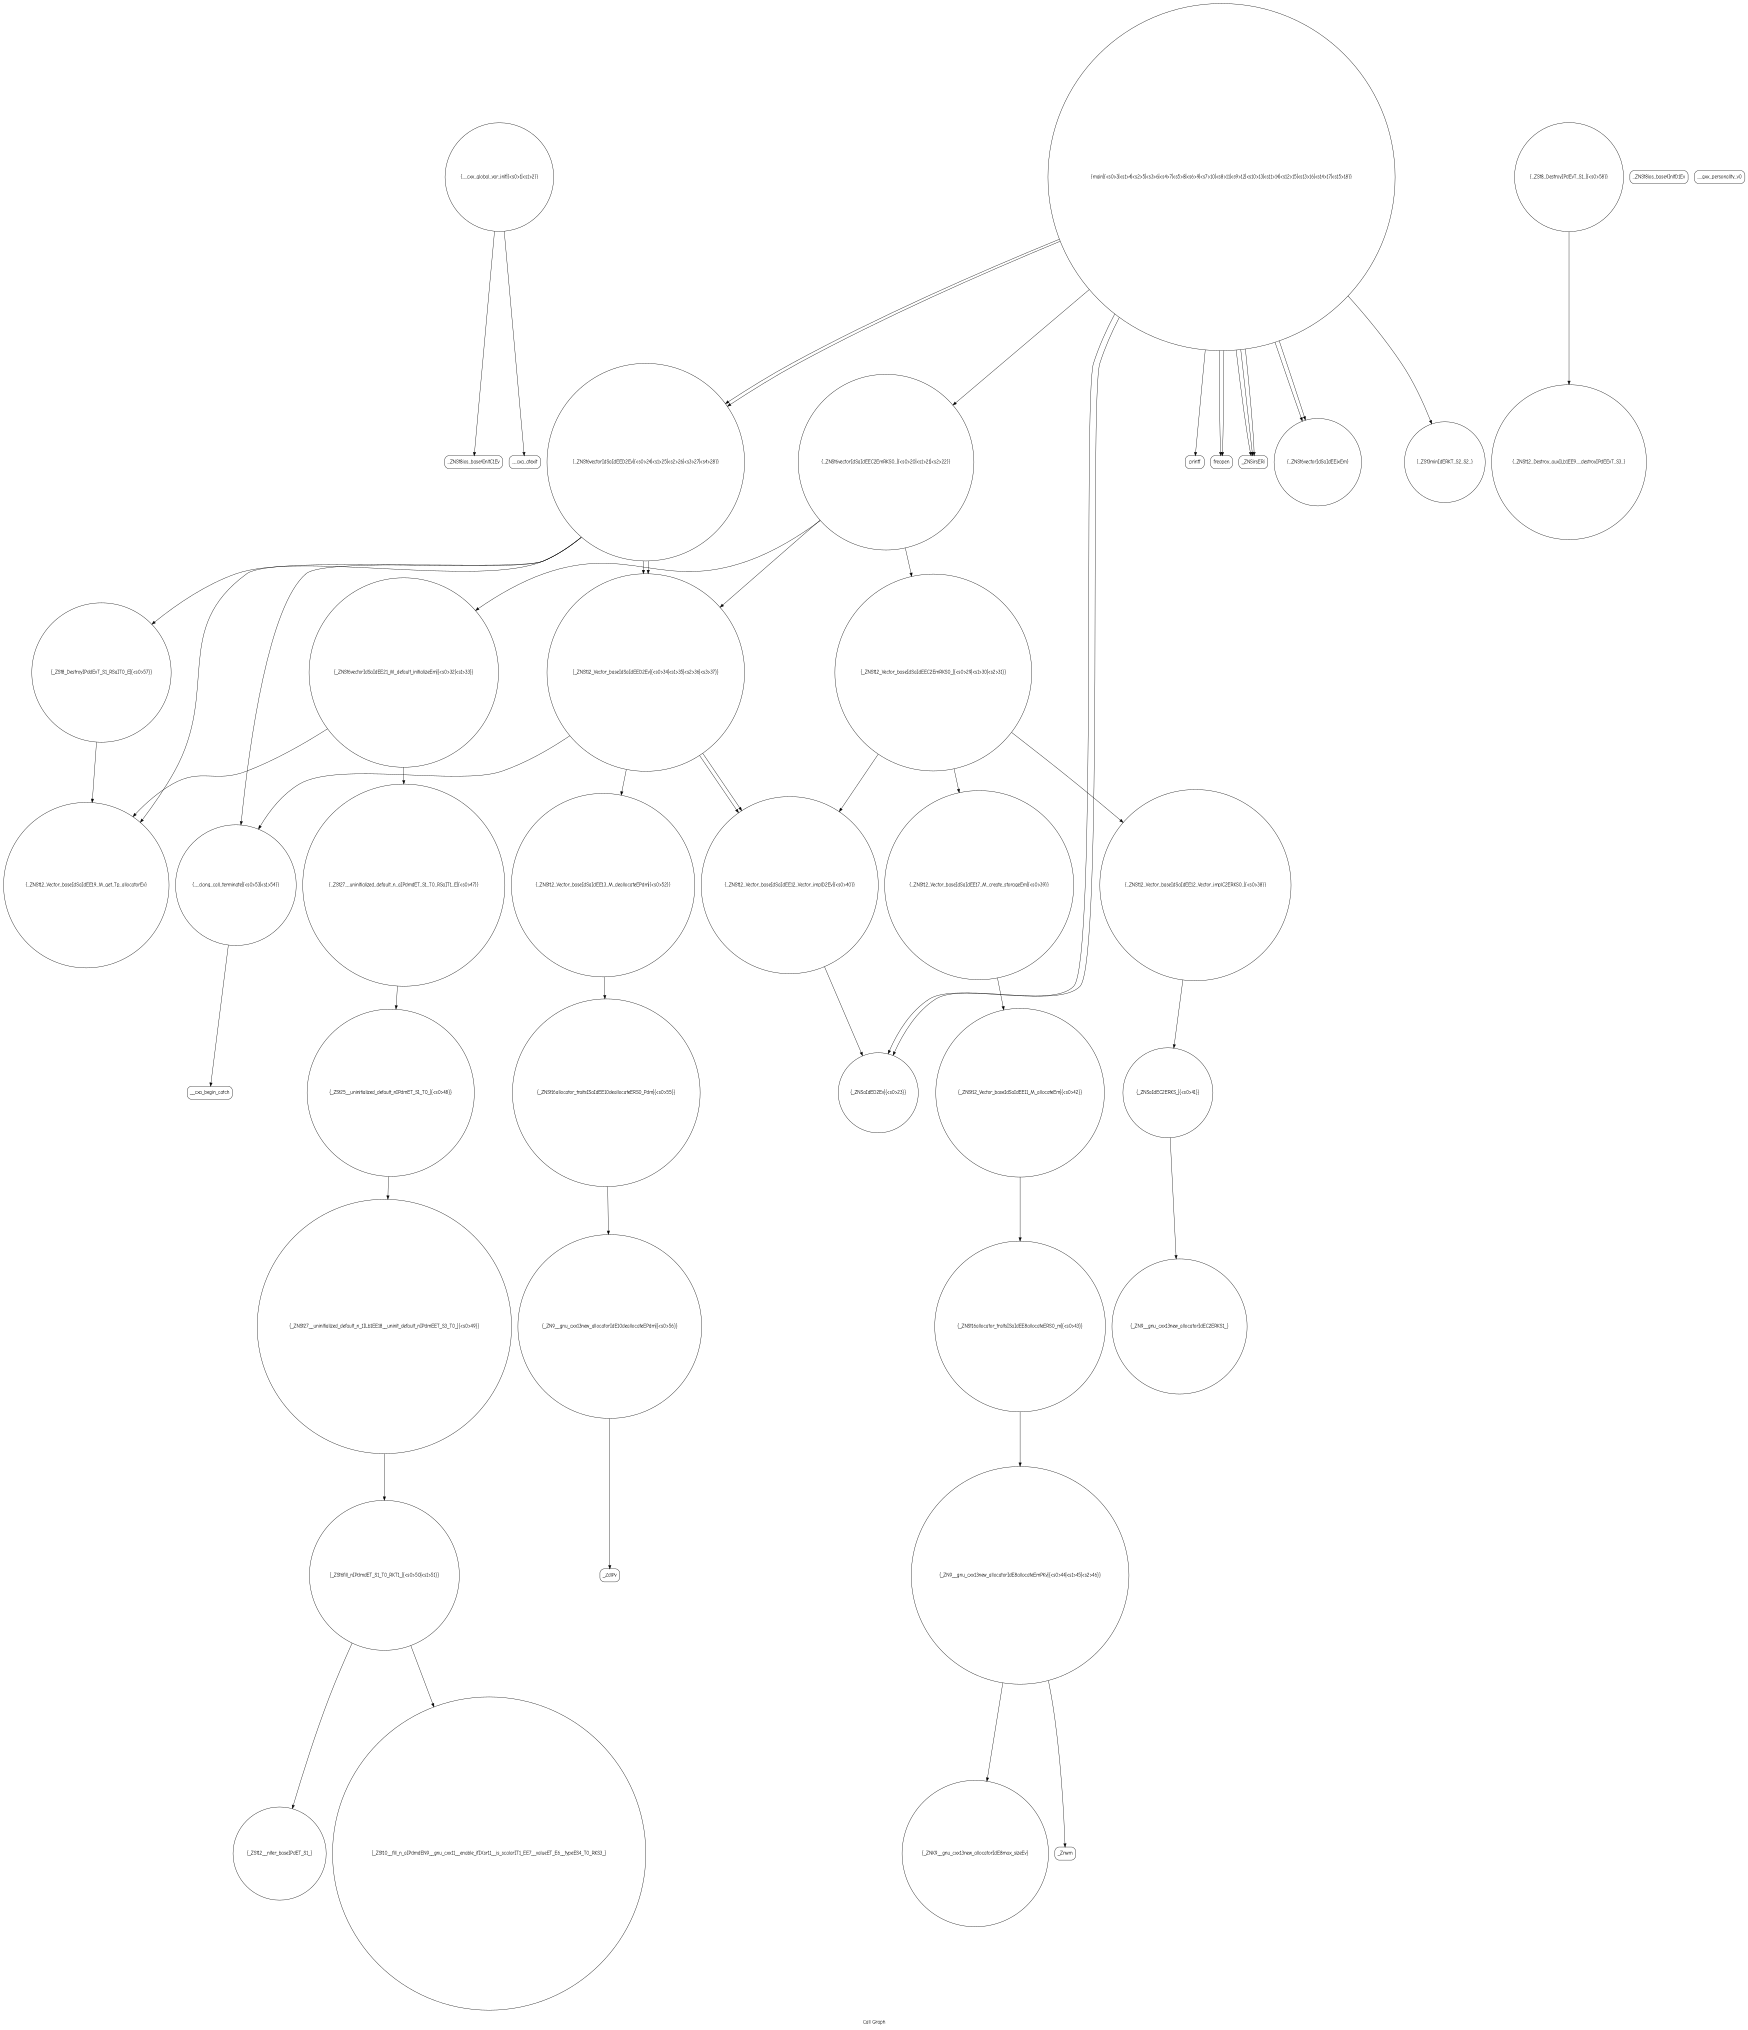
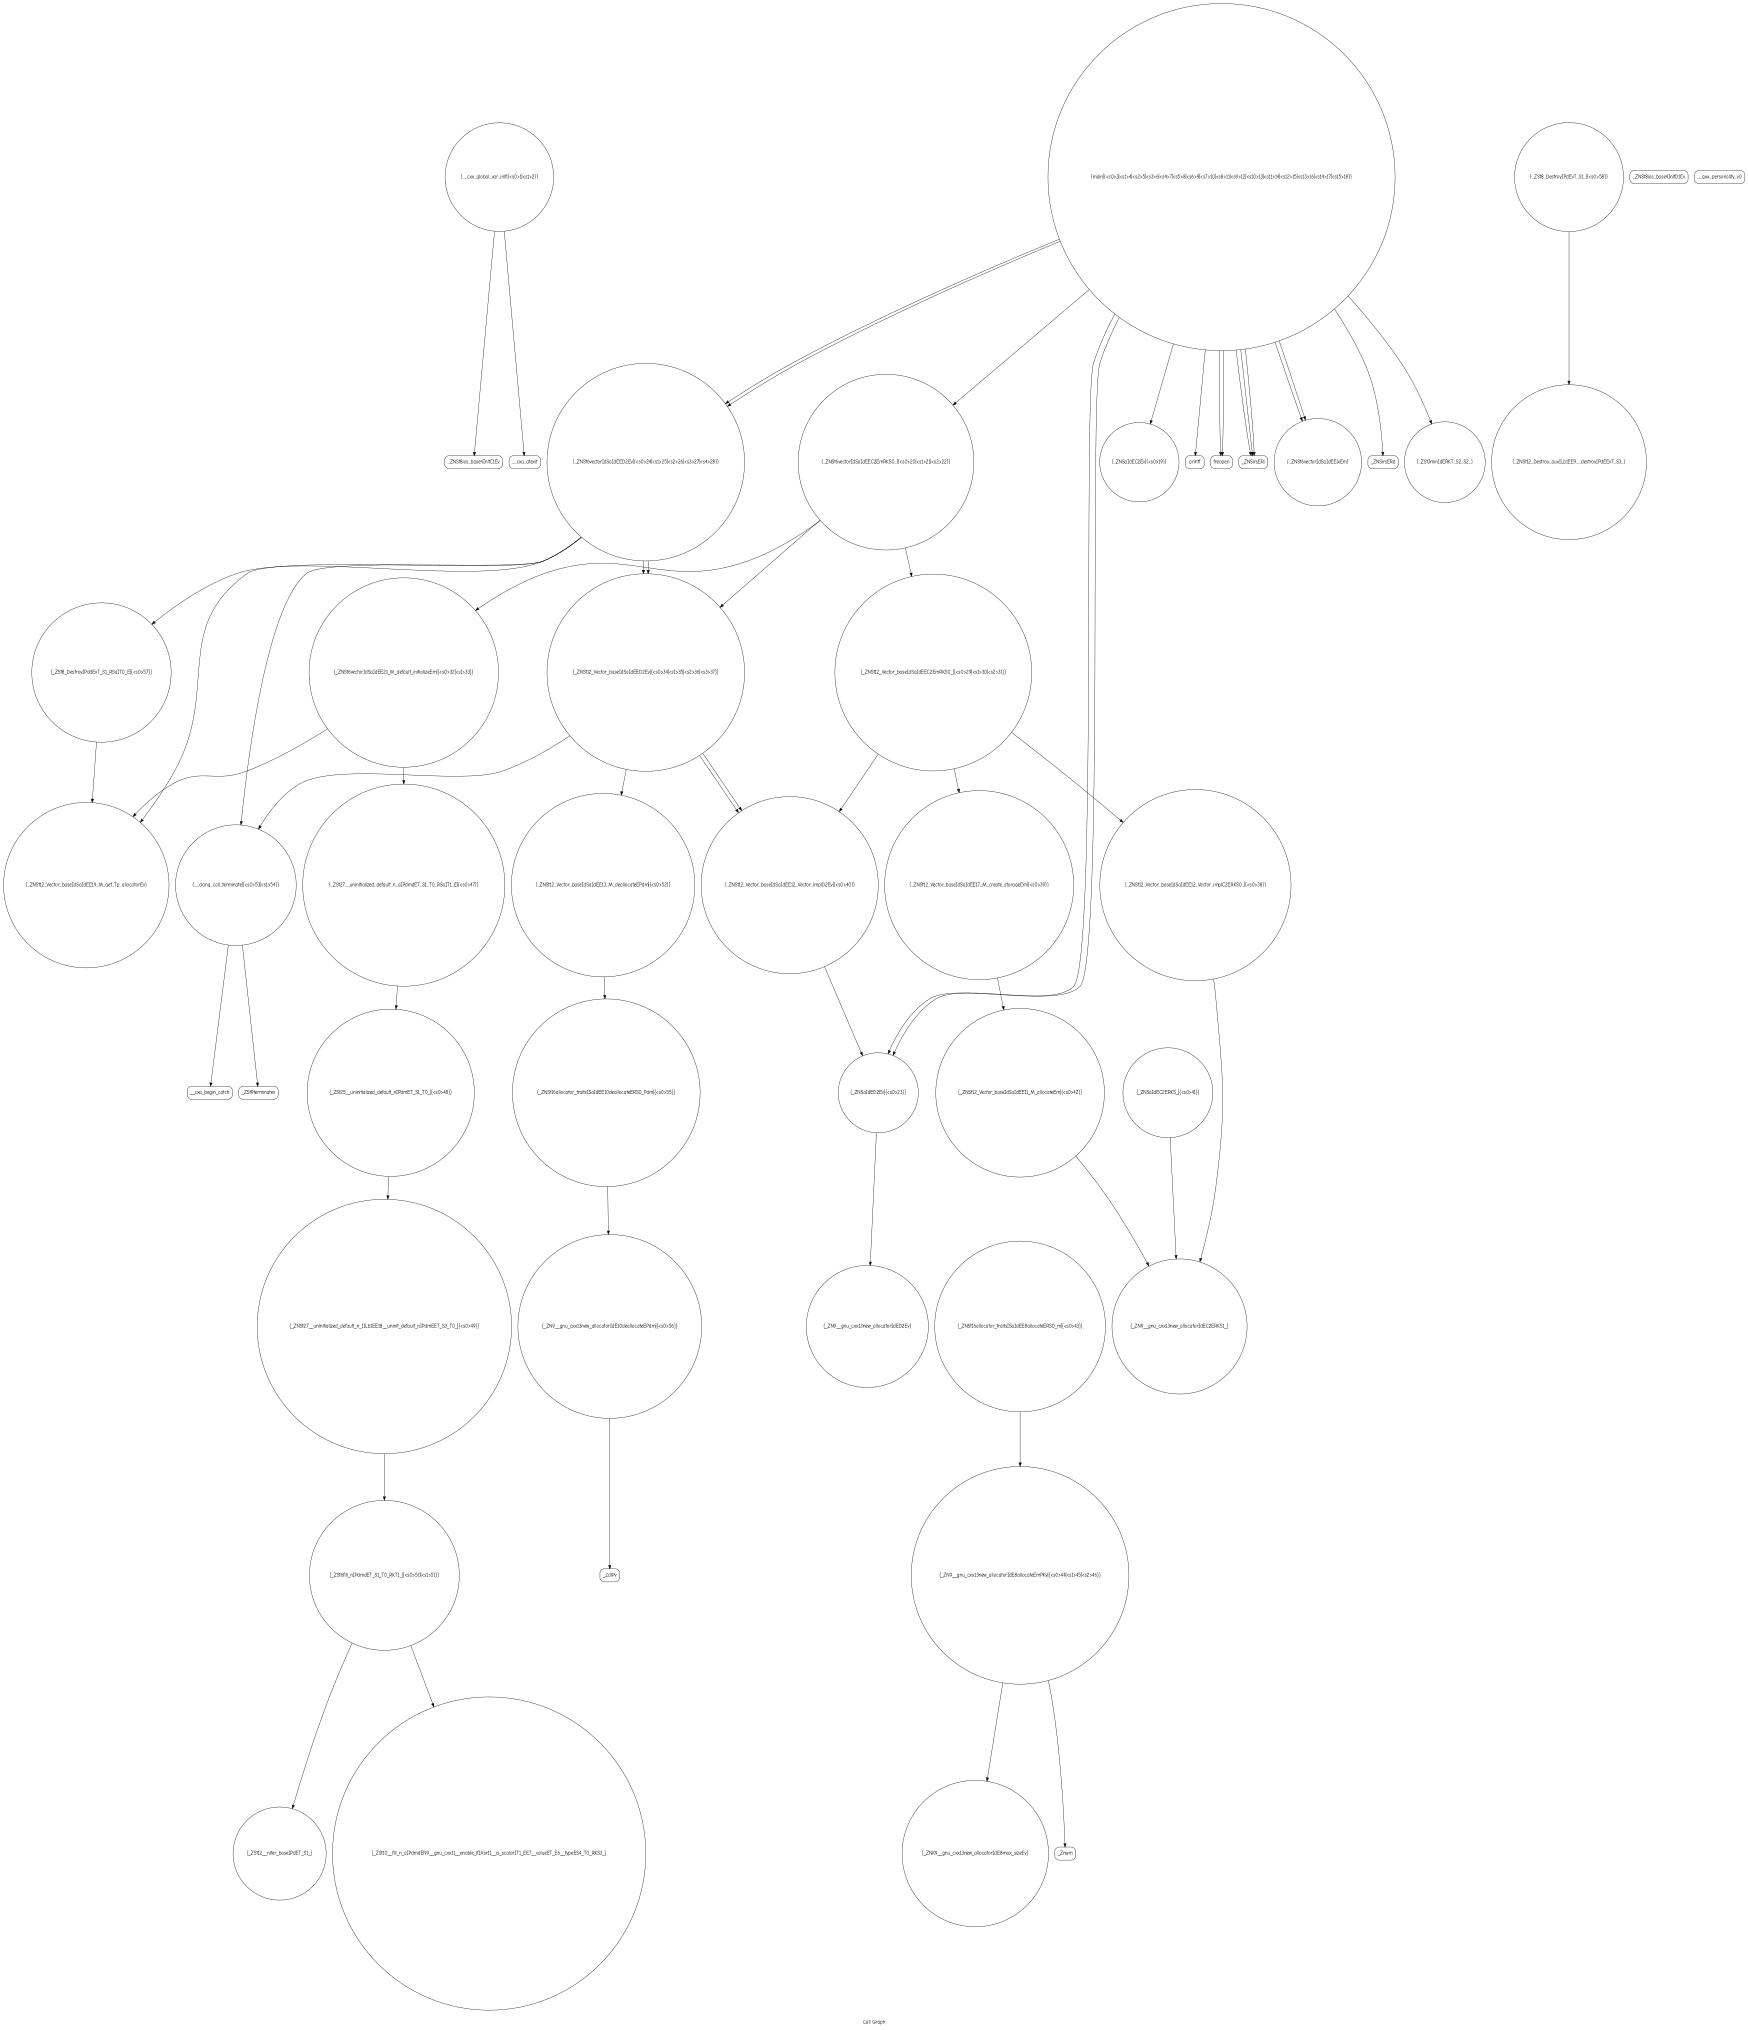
node "{_ZNSaIdEC2Ev|{<s0>19}}": added
node "_ZNSirsERd": added
edge "{_ZNSt12_Vector_baseIdSaIdEE12_Vector_implC2ERKS0_|{<s0>38}}" -> "{_ZNSaIdEC2ERKS_|{<s0>41}}": now "{_ZNSt12_Vector_baseIdSaIdEE12_Vector_implC2ERKS0_|{<s0>38}}" -> "{_ZN9__gnu_cxx13new_allocatorIdEC2ERKS1_}"
node "_ZSt9terminatev": added
edge "{_ZNSt12_Vector_baseIdSaIdEE11_M_allocateEm|{<s0>42}}" -> "{_ZNSt16allocator_traitsISaIdEE8allocateERS0_m|{<s0>43}}": now "{_ZNSt12_Vector_baseIdSaIdEE11_M_allocateEm|{<s0>42}}" -> "{_ZN9__gnu_cxx13new_allocatorIdEC2ERKS1_}"
node "{_ZN9__gnu_cxx13new_allocatorIdED2Ev}": added
